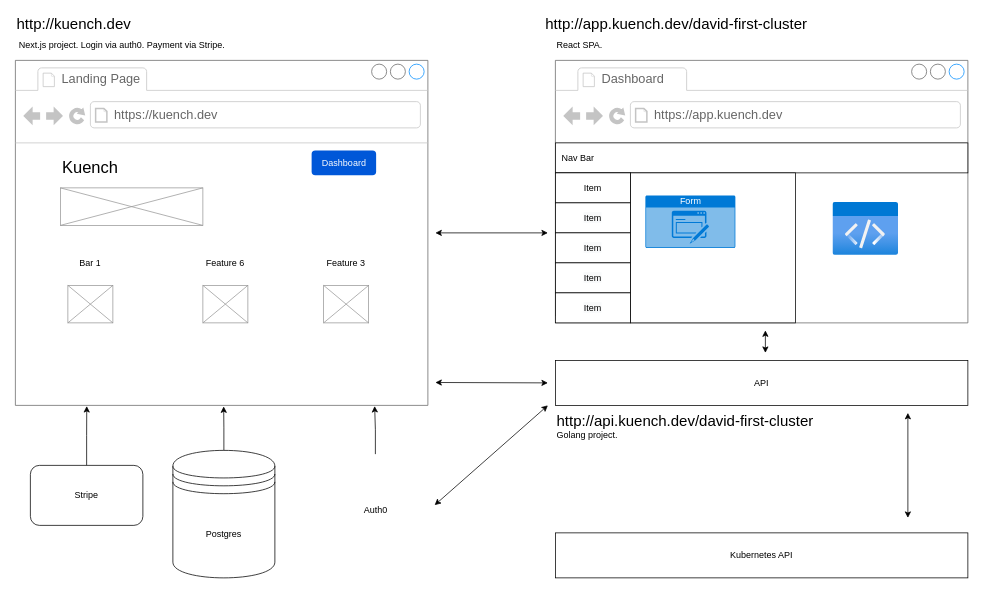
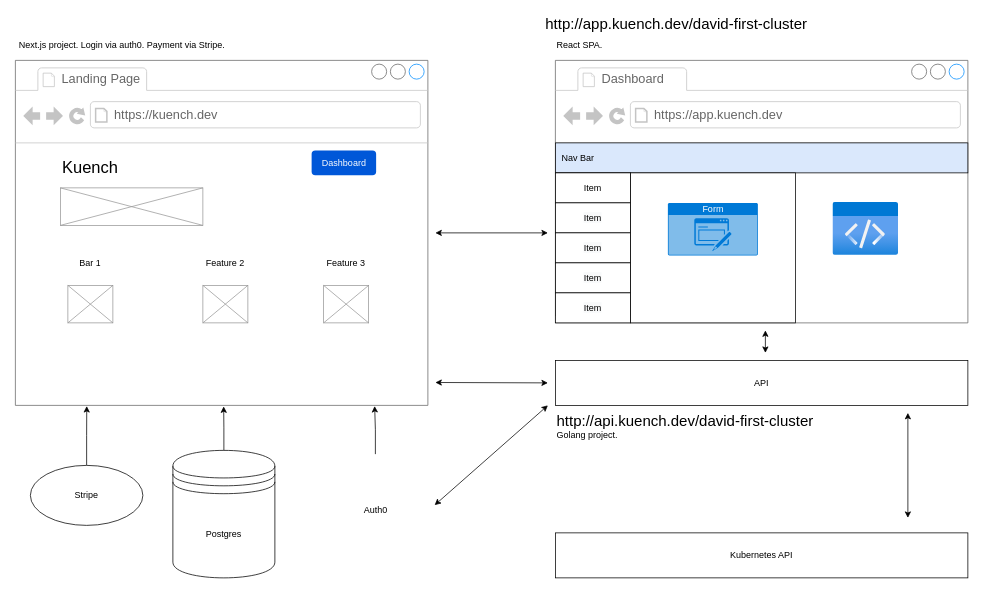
node "http://kuench.dev": removed
node "Nav Bar": fillcolor #ffffff -> #dae8fc
node "Form": moved (690, 222) -> (713, 229)
node "Feature 6": label "Feature 6" -> "Feature 2"
node "Stripe": shape rounded rectangle -> ellipse
